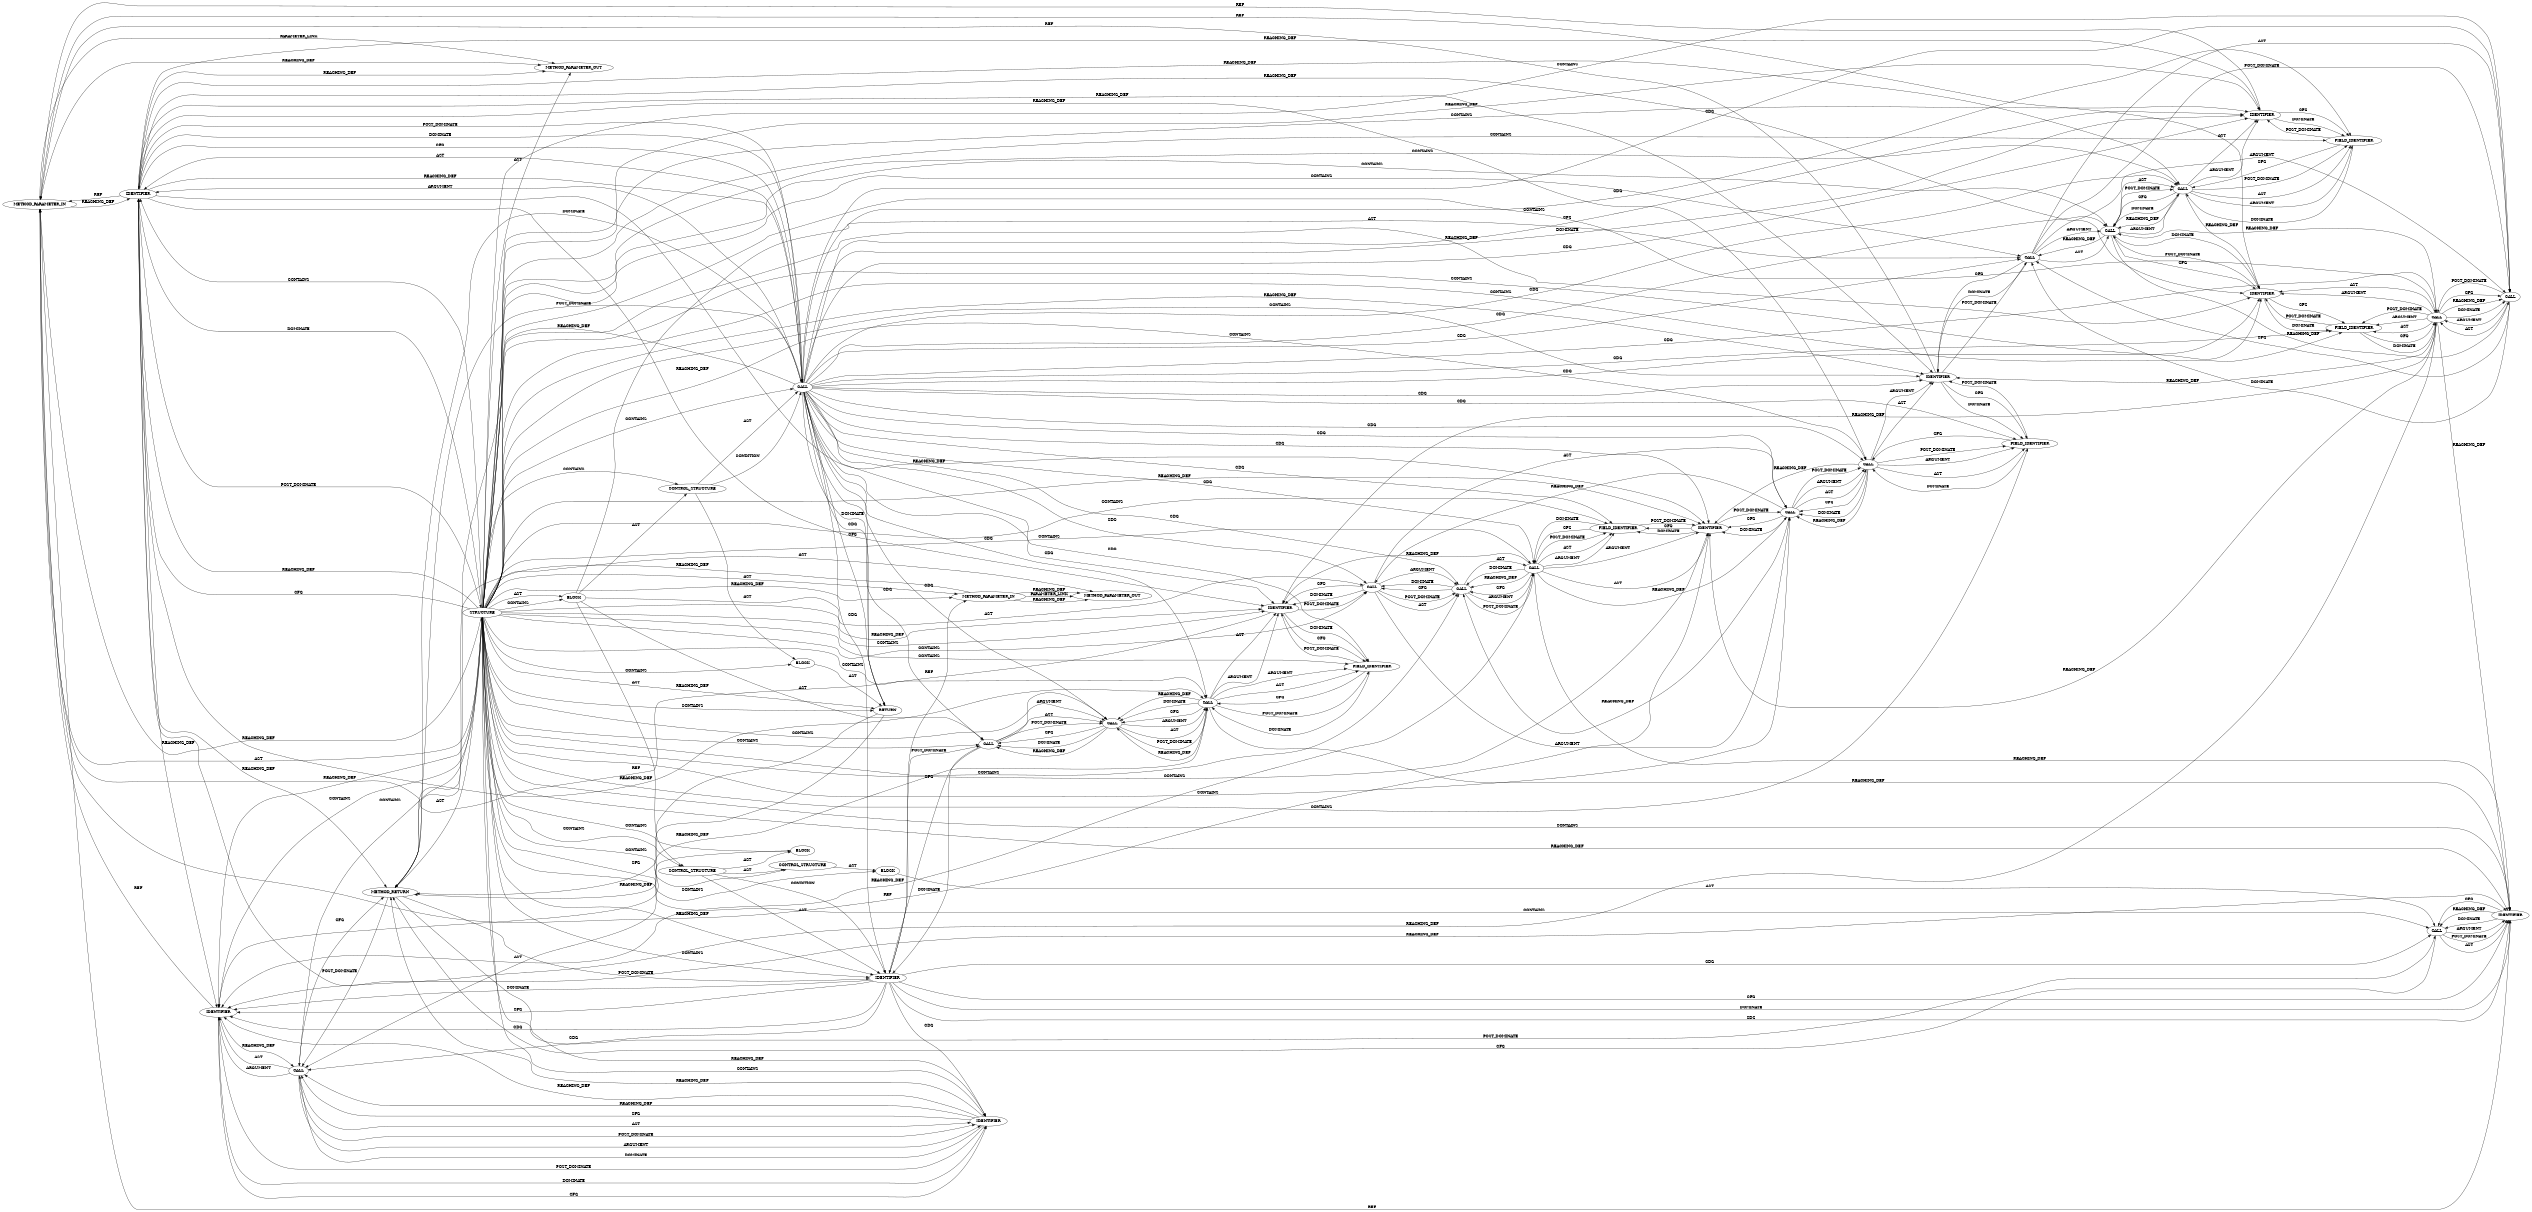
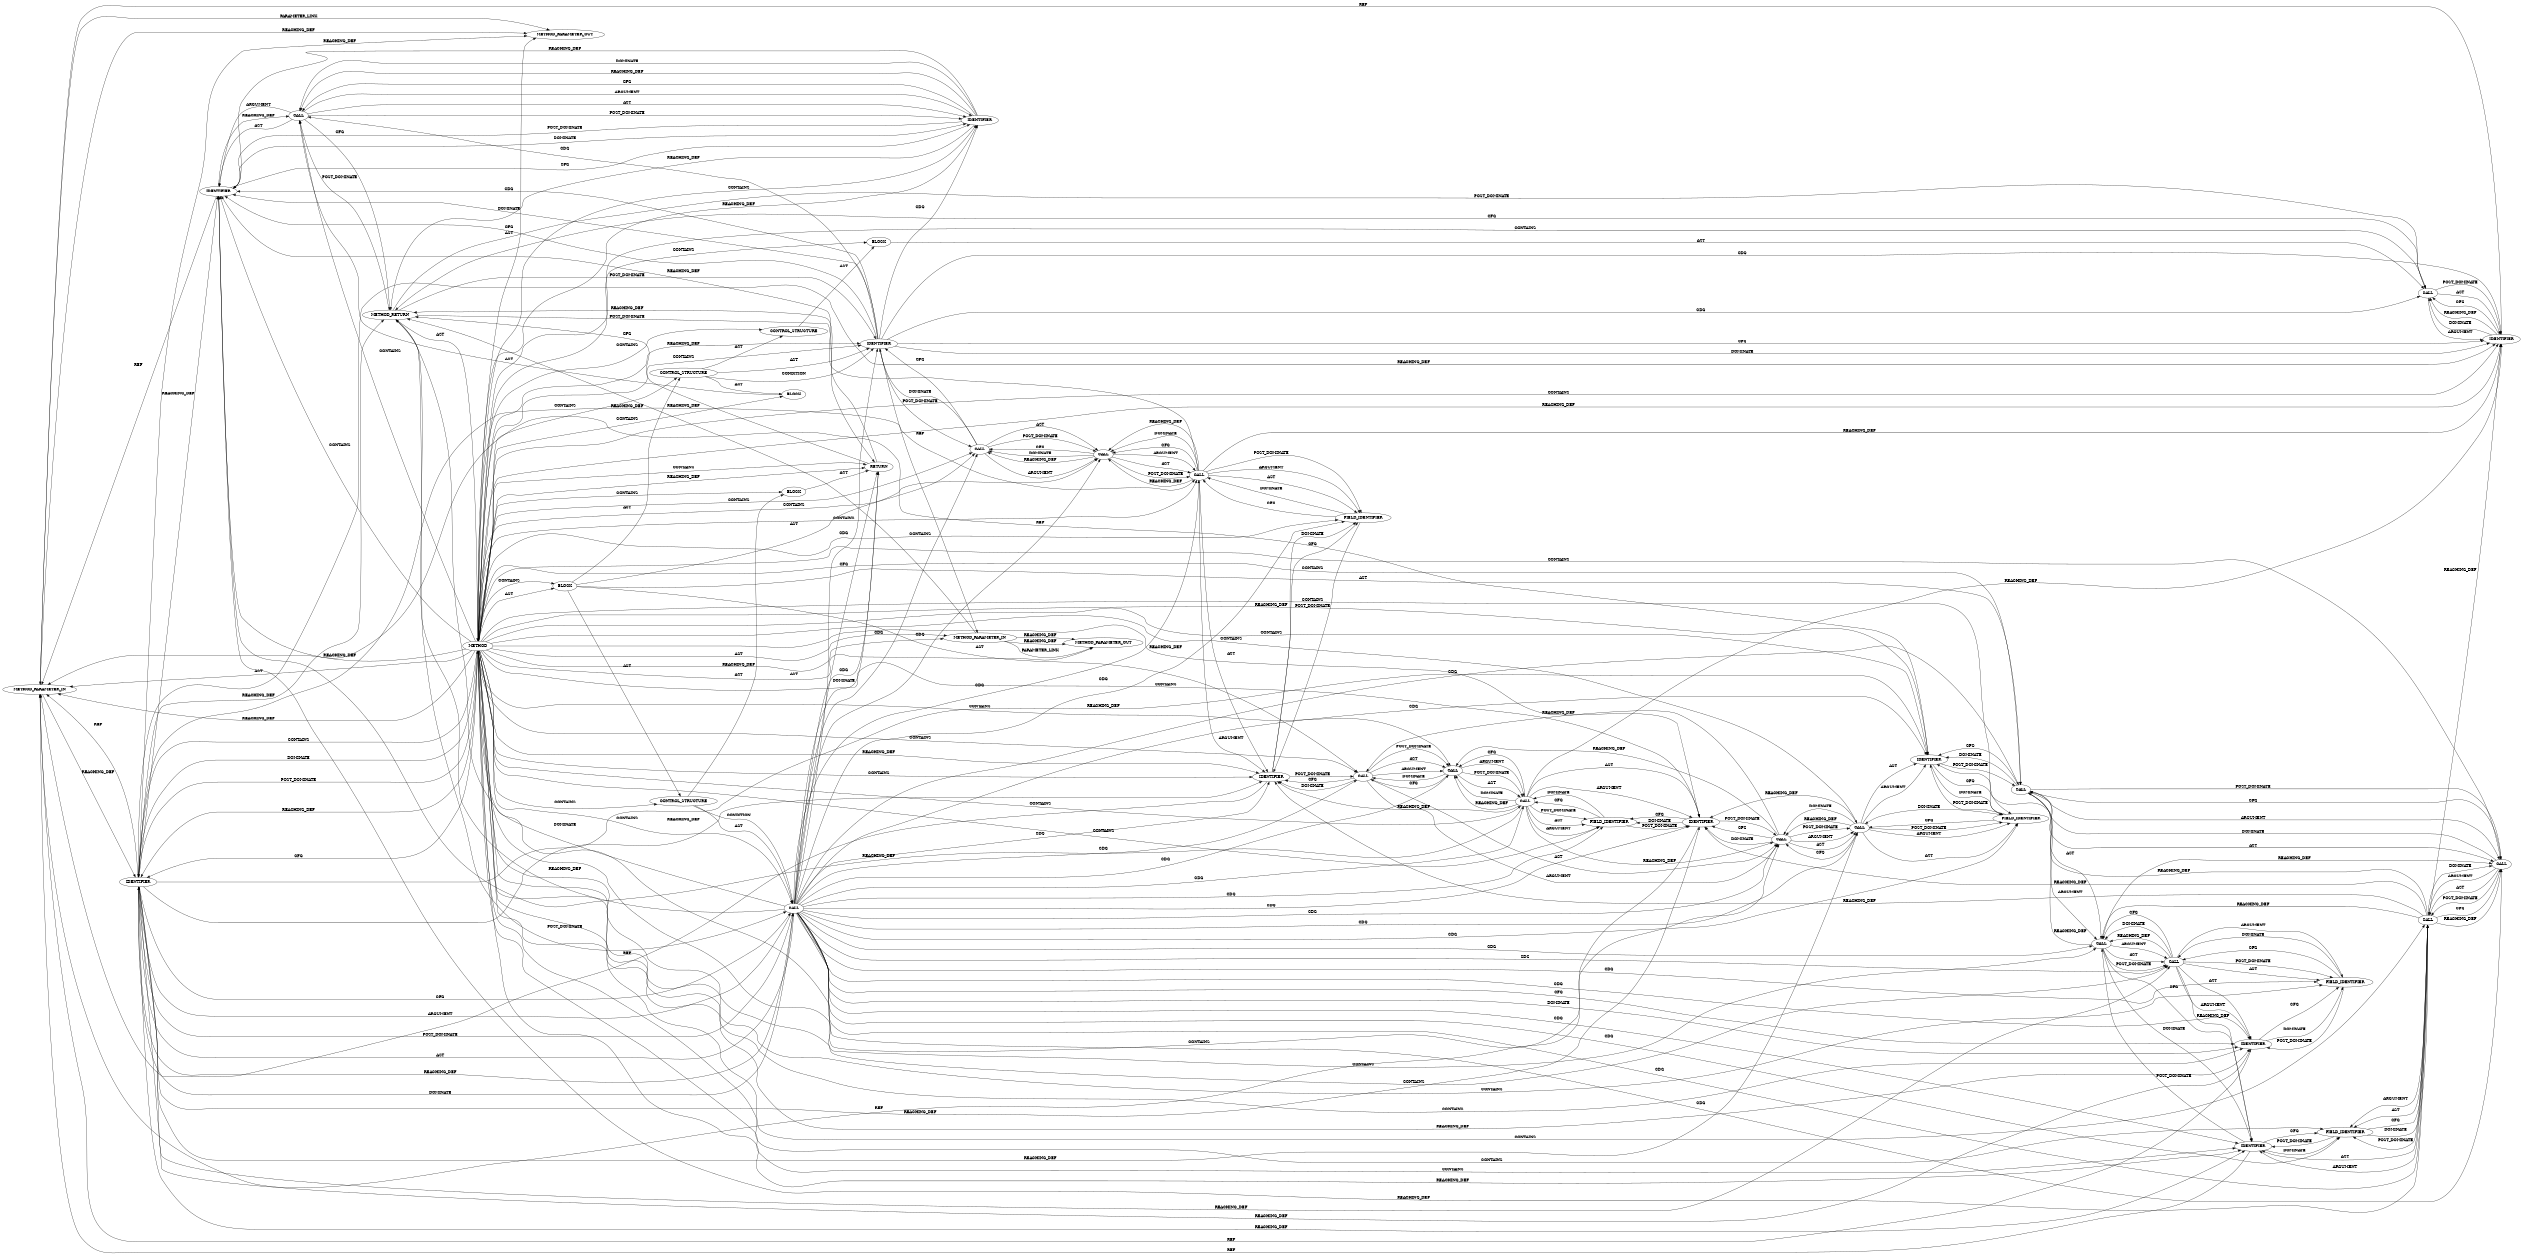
edge "METHOD_RETURN" -> "RETURN": added, label "POST_DOMINATE"
node "STRUCTURE": label "STRUCTURE" -> "METHOD"
